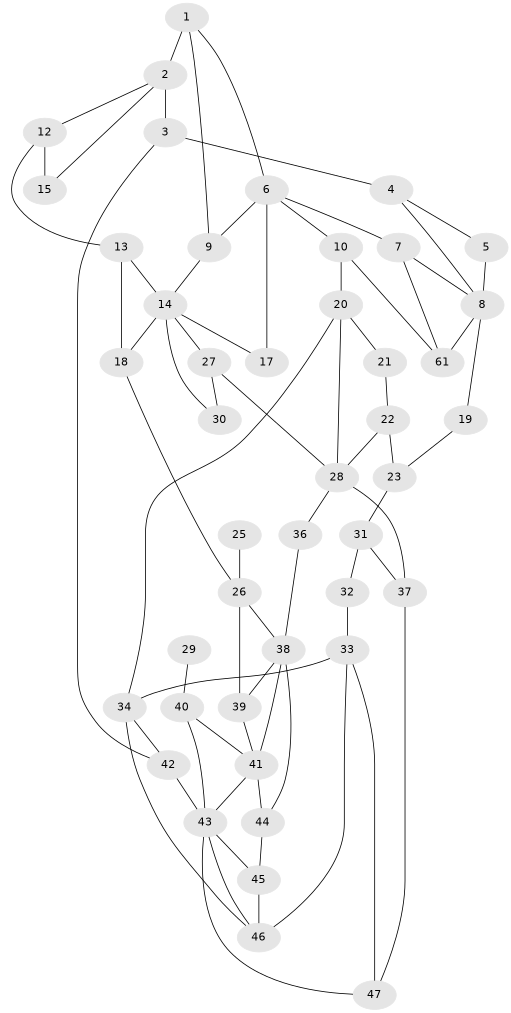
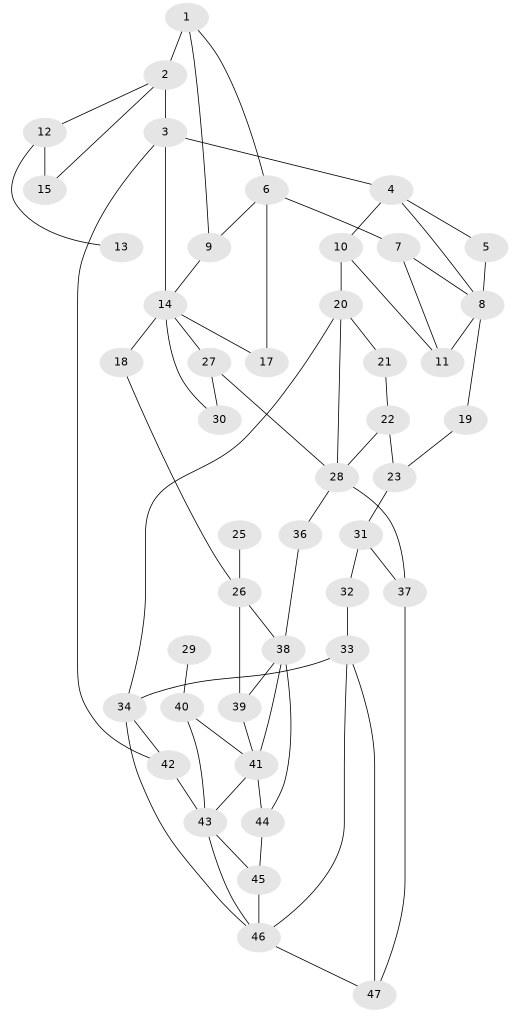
edge "6" -- "10": now "4" -- "10"
edge "13" -- "14": now "3" -- "14"
edge "13" -- "18": removed
node "61": label "61" -> "11"
edge "43" -- "47": now "46" -- "47"
